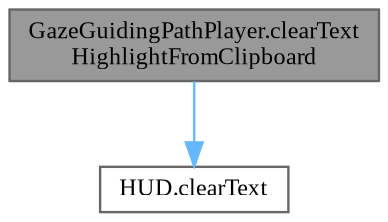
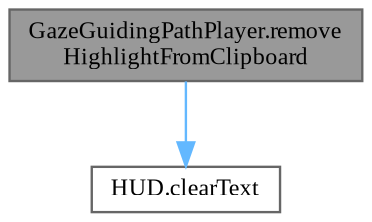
node "GazeGuidingPathPlayer.clearText HighlightFromClipboard": label "GazeGuidingPathPlayer.clearText HighlightFromClipboard" -> "GazeGuidingPathPlayer.remove HighlightFromClipboard"
